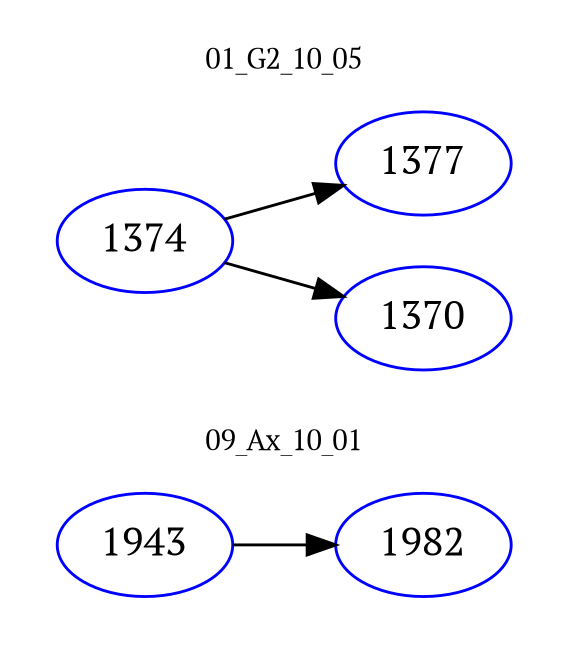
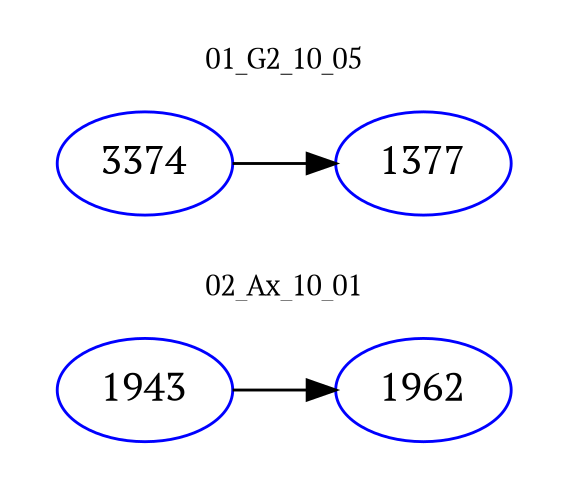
node "1374": label "1374" -> "3374"
node "1370": removed
cluster "09_Ax_10_01": label "09_Ax_10_01" -> "02_Ax_10_01"
node "1982": label "1982" -> "1962"
